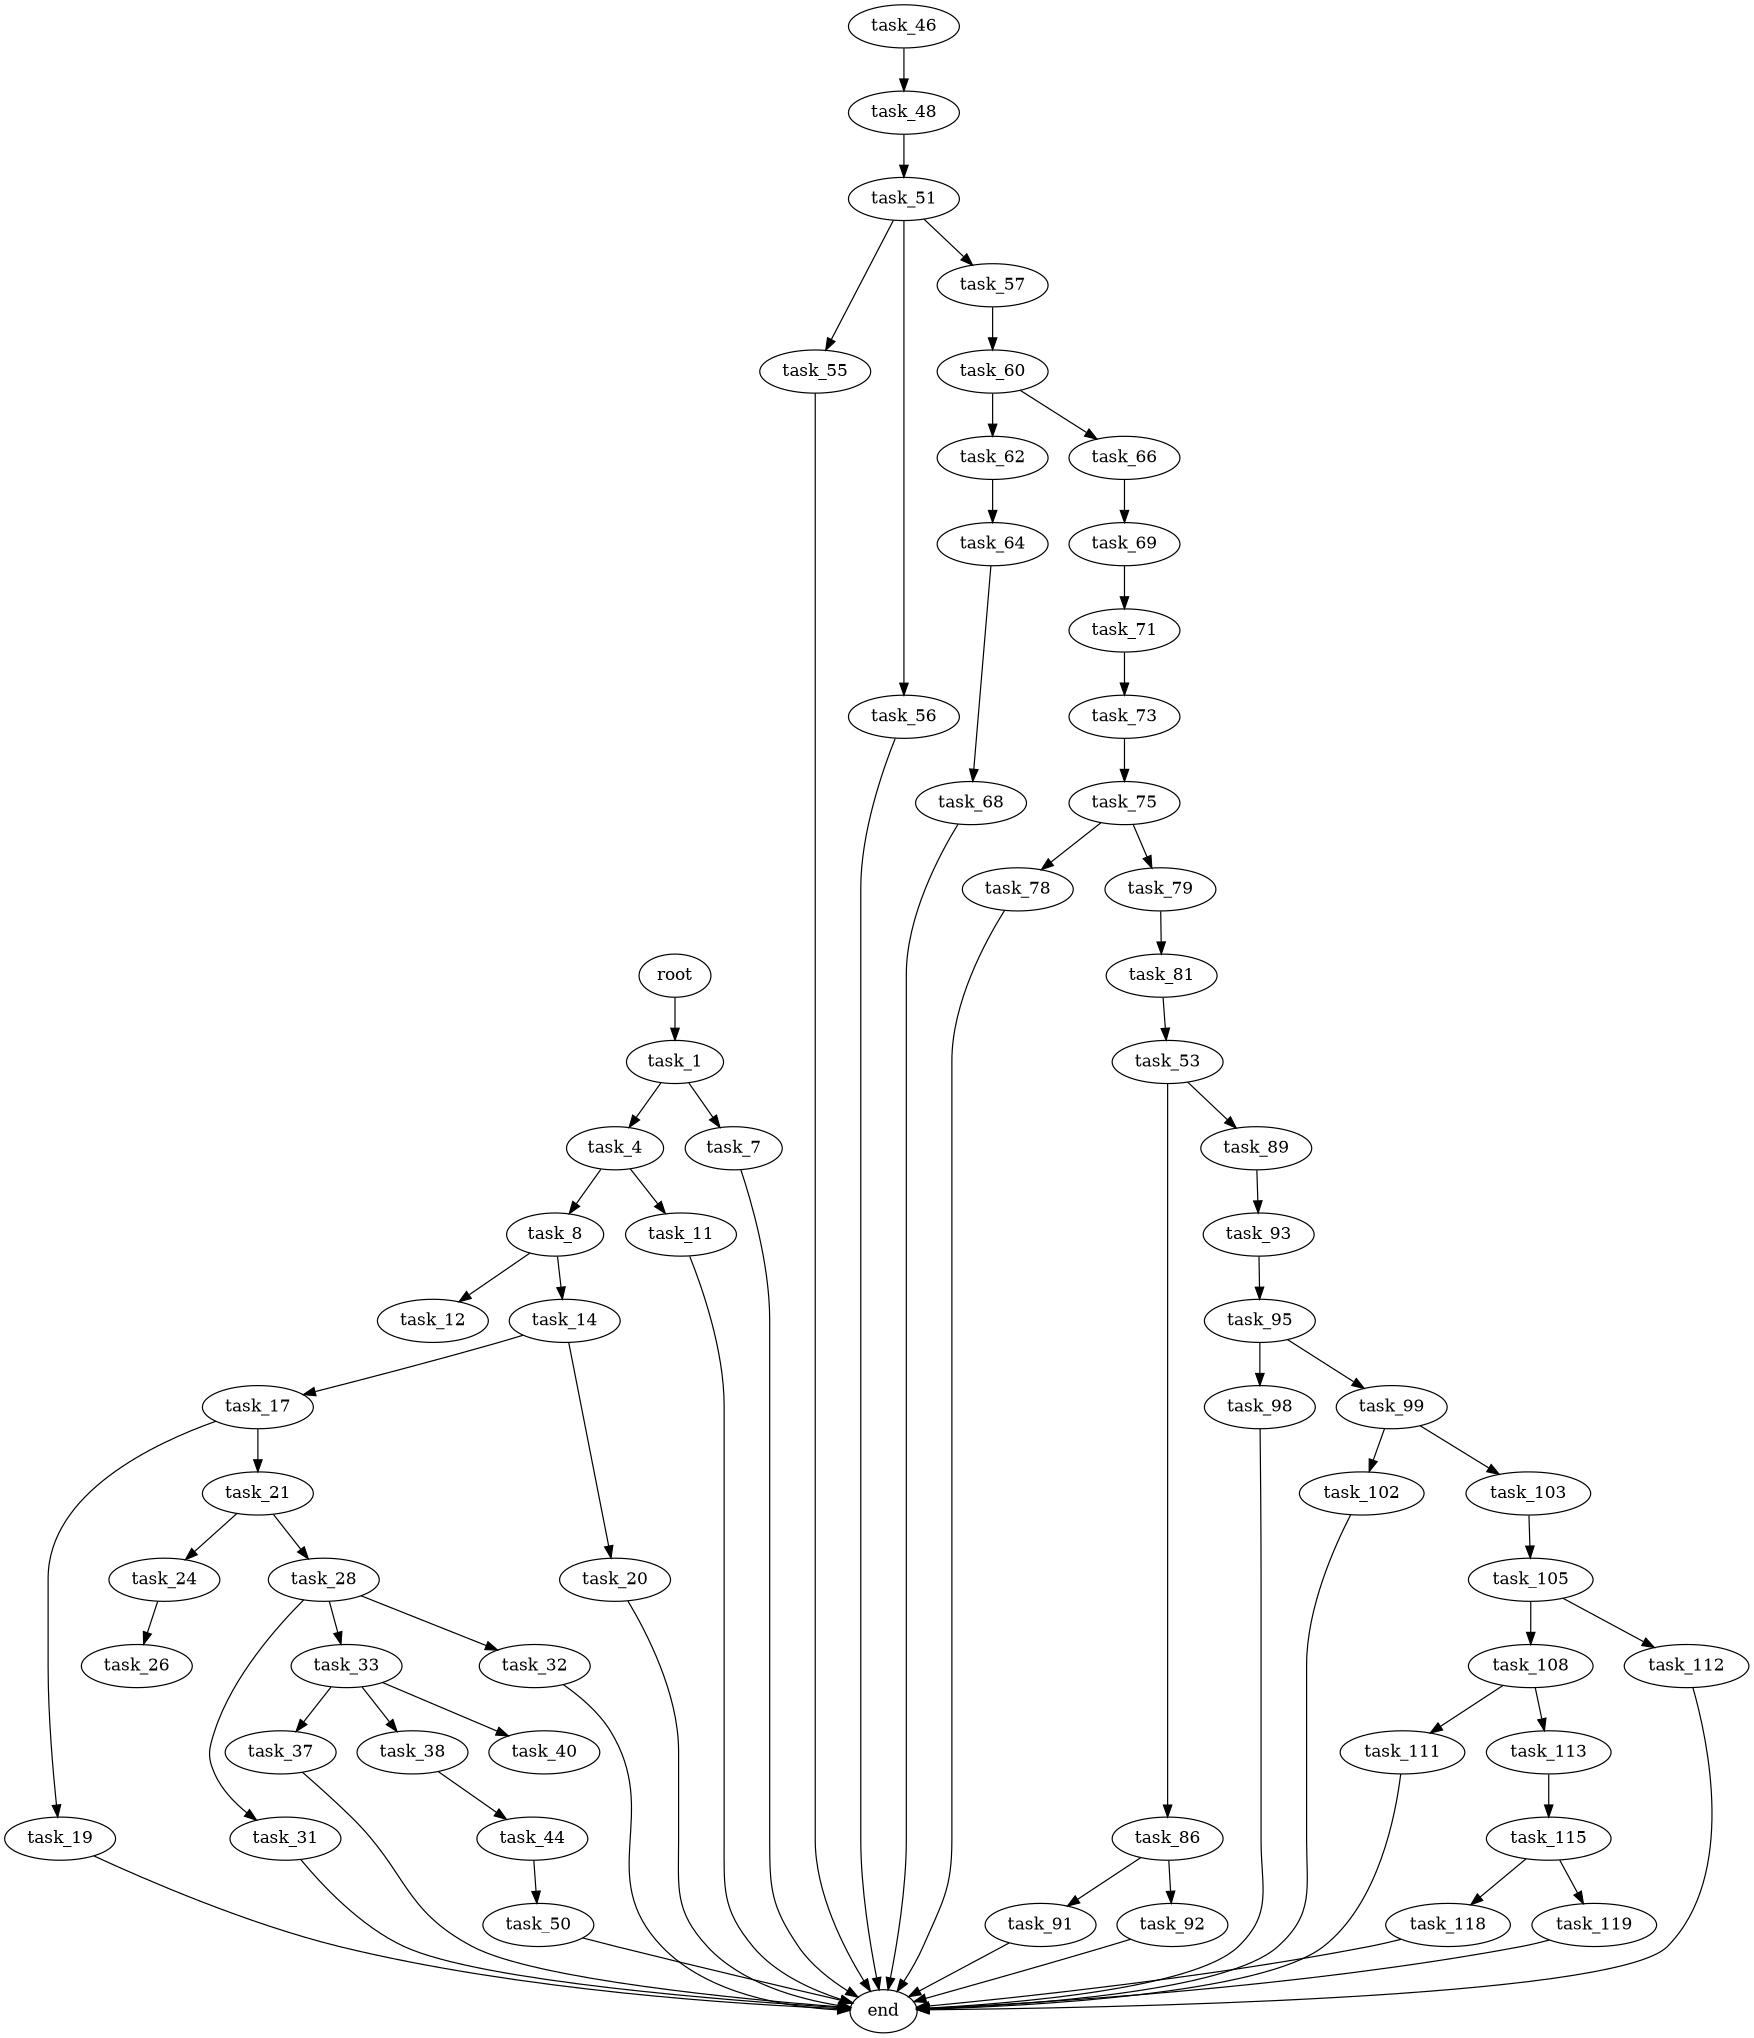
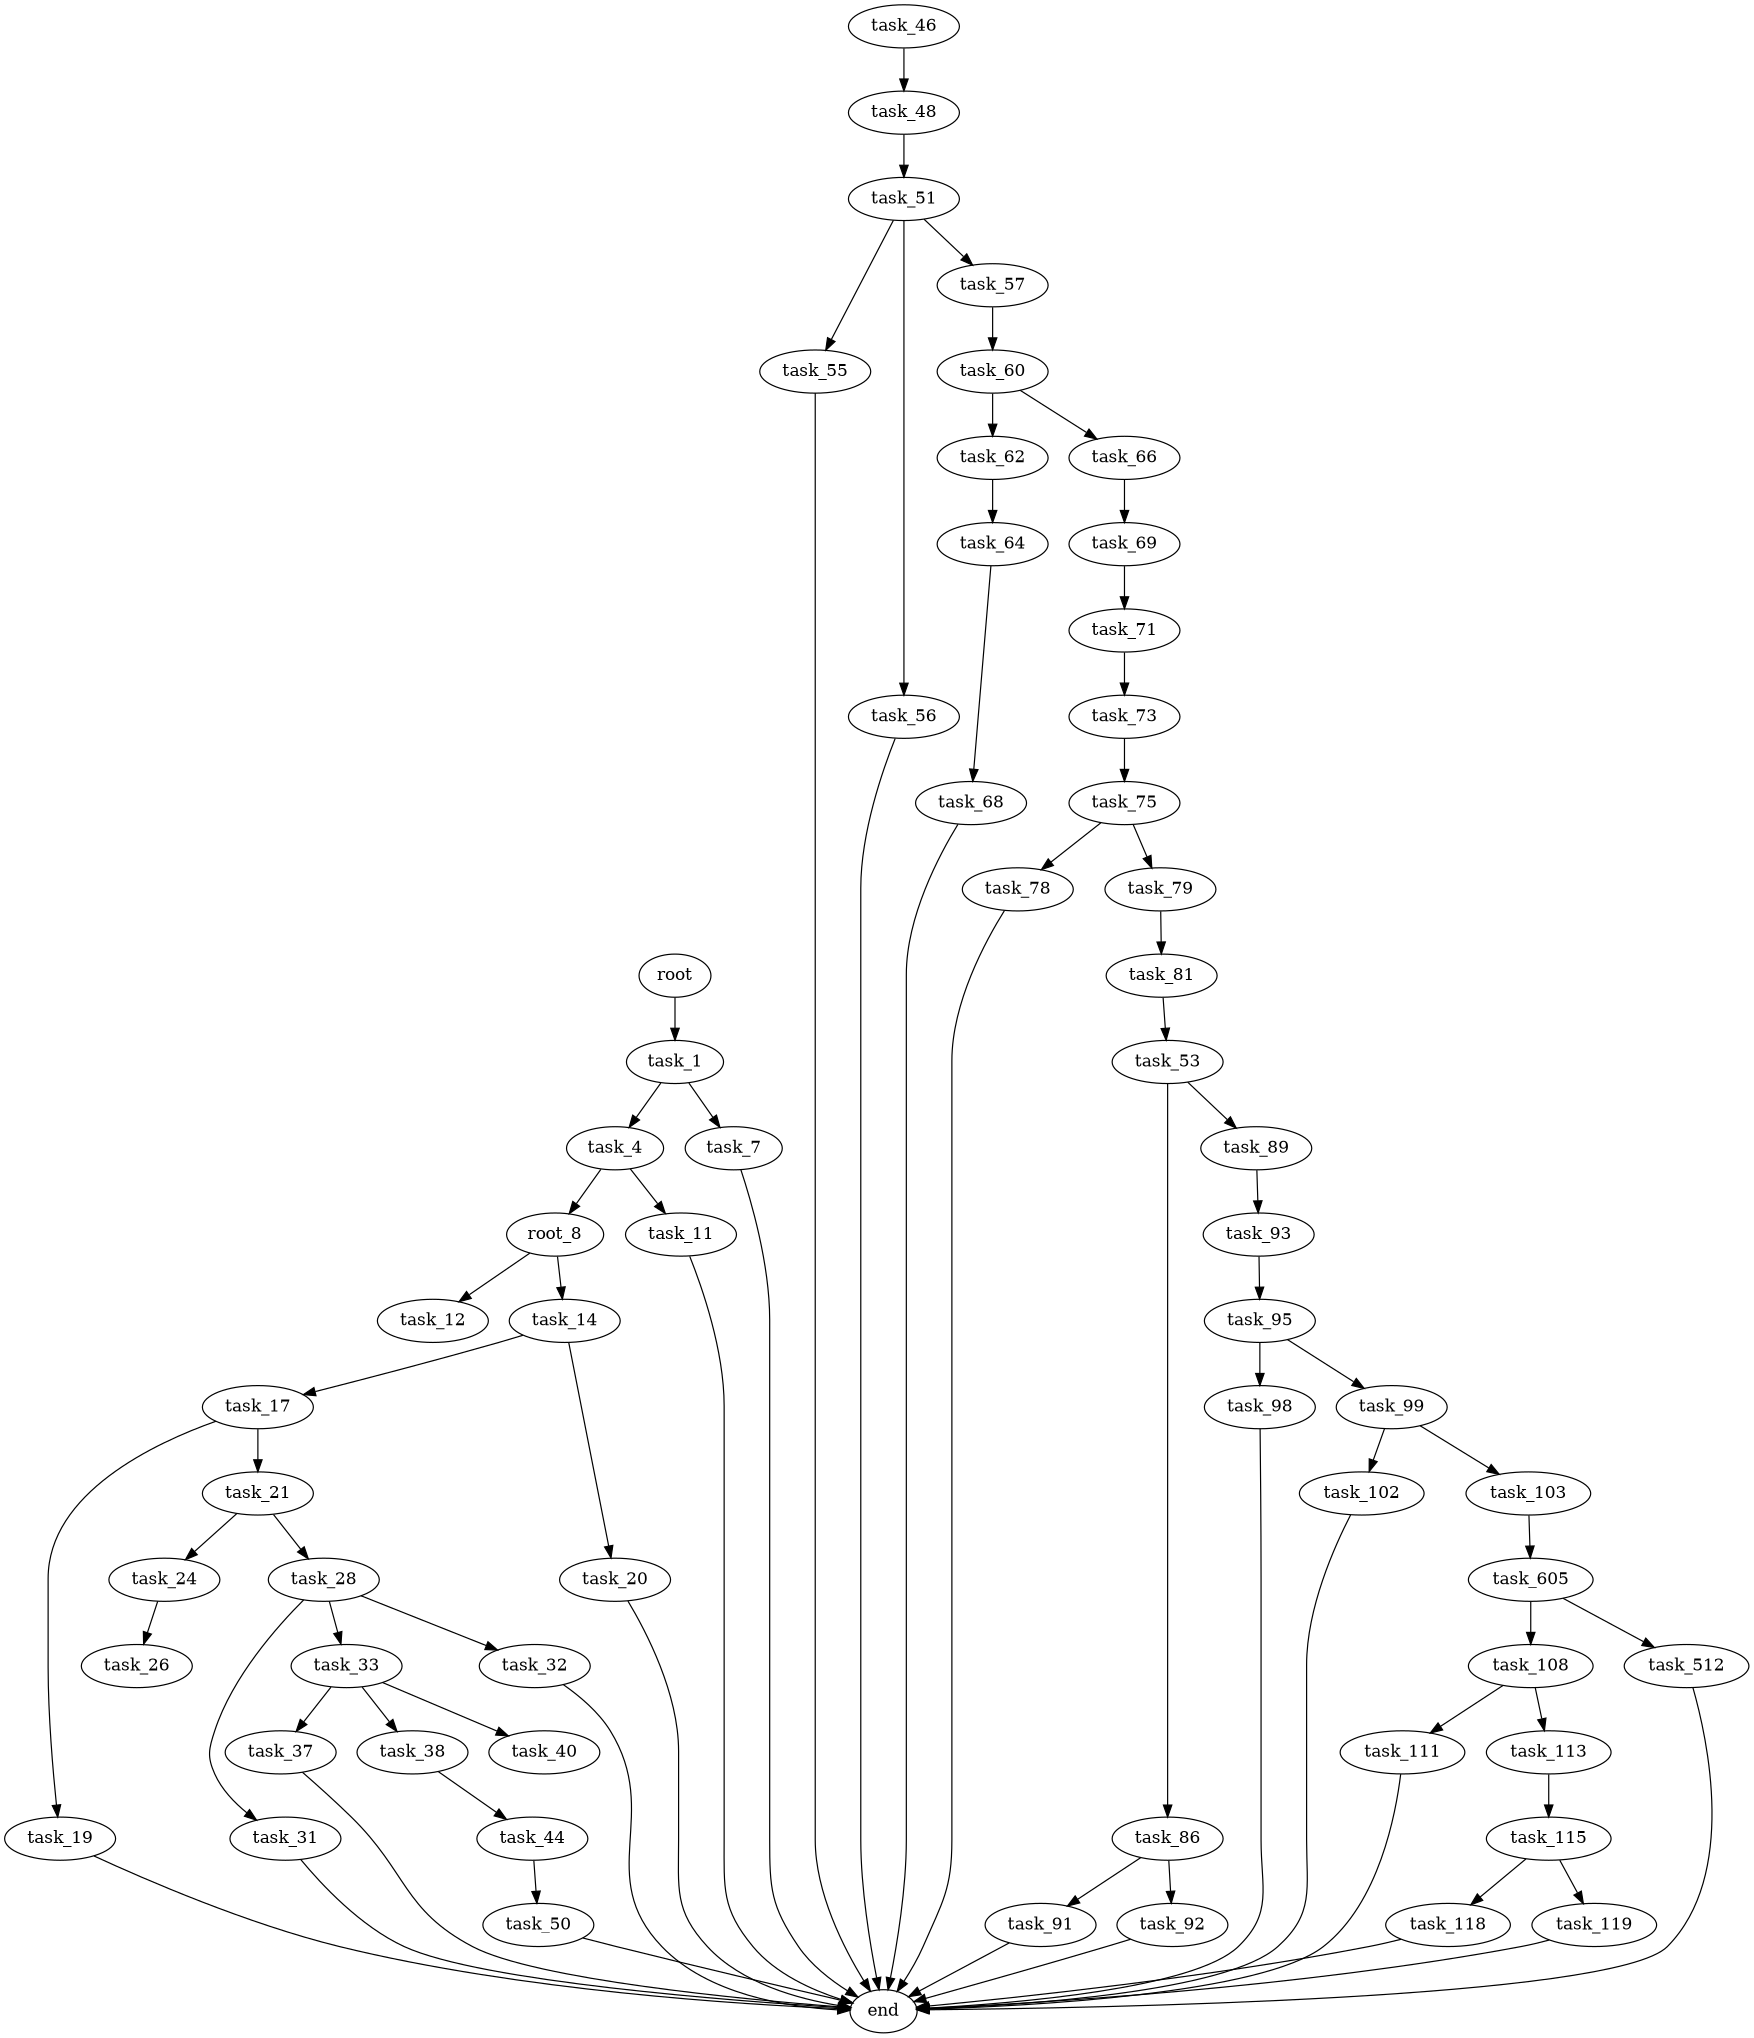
node "task_8": label "task_8" -> "root_8"
node "task_105": label "task_105" -> "task_605"
node "task_112": label "task_112" -> "task_512"
